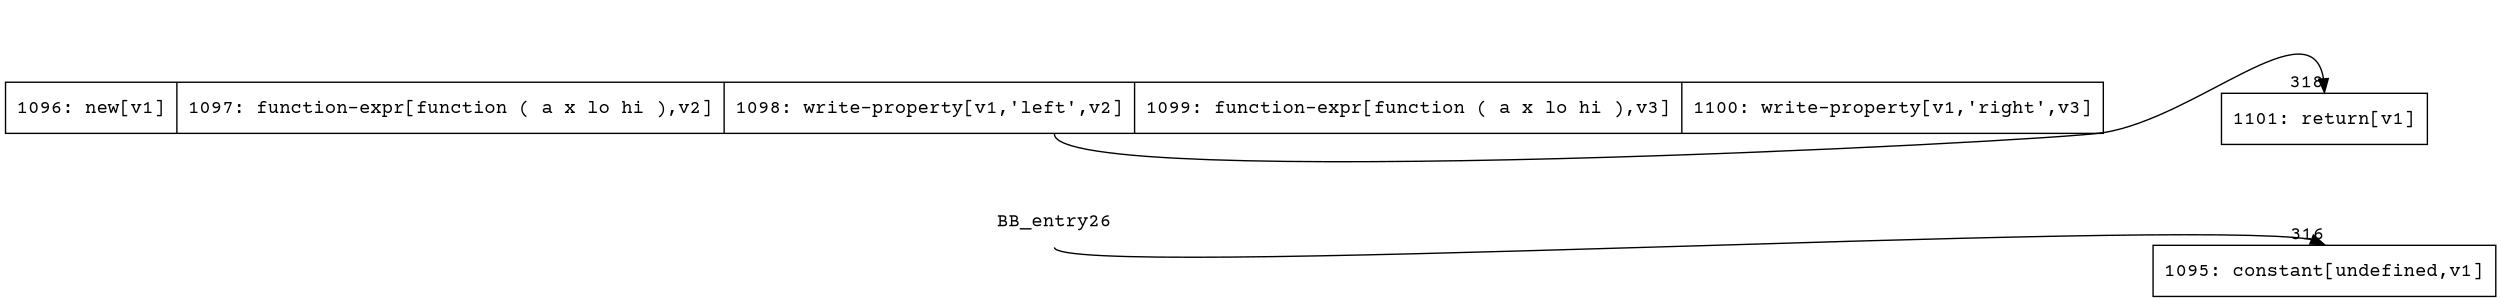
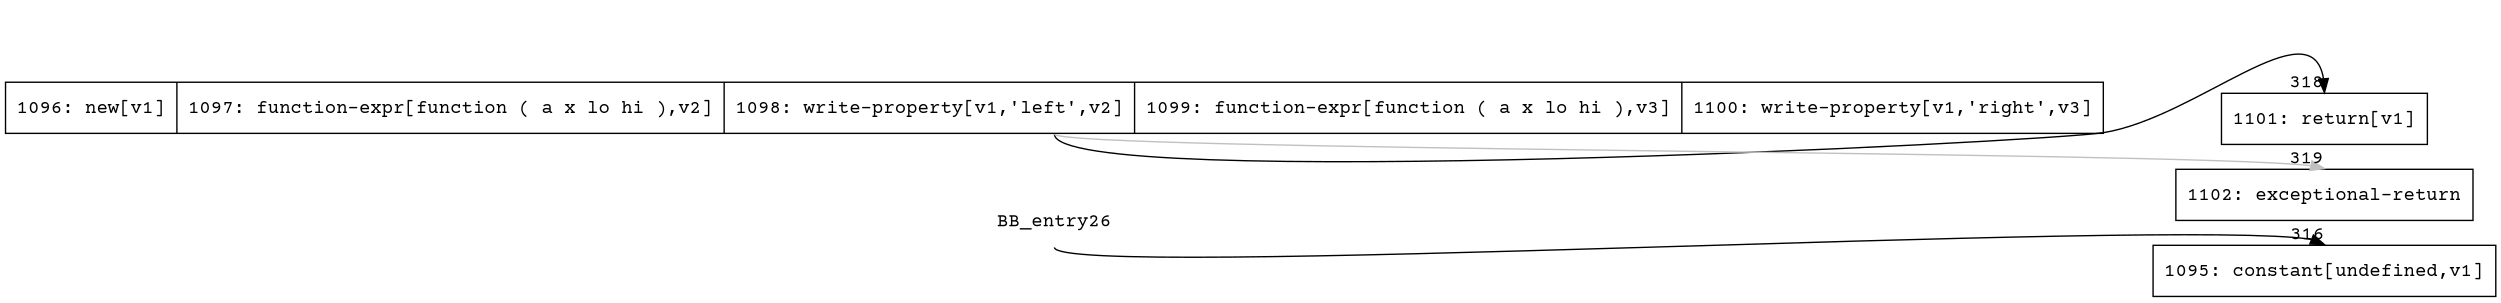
node "1102: exceptional-return": added
